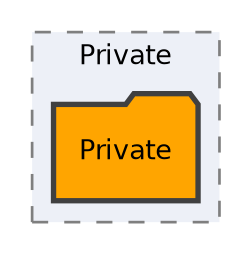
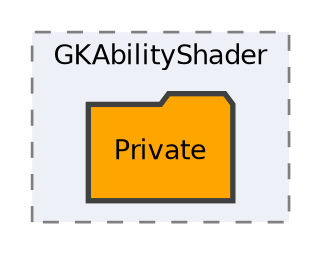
cluster "Private": label "Private" -> "GKAbilityShader"
